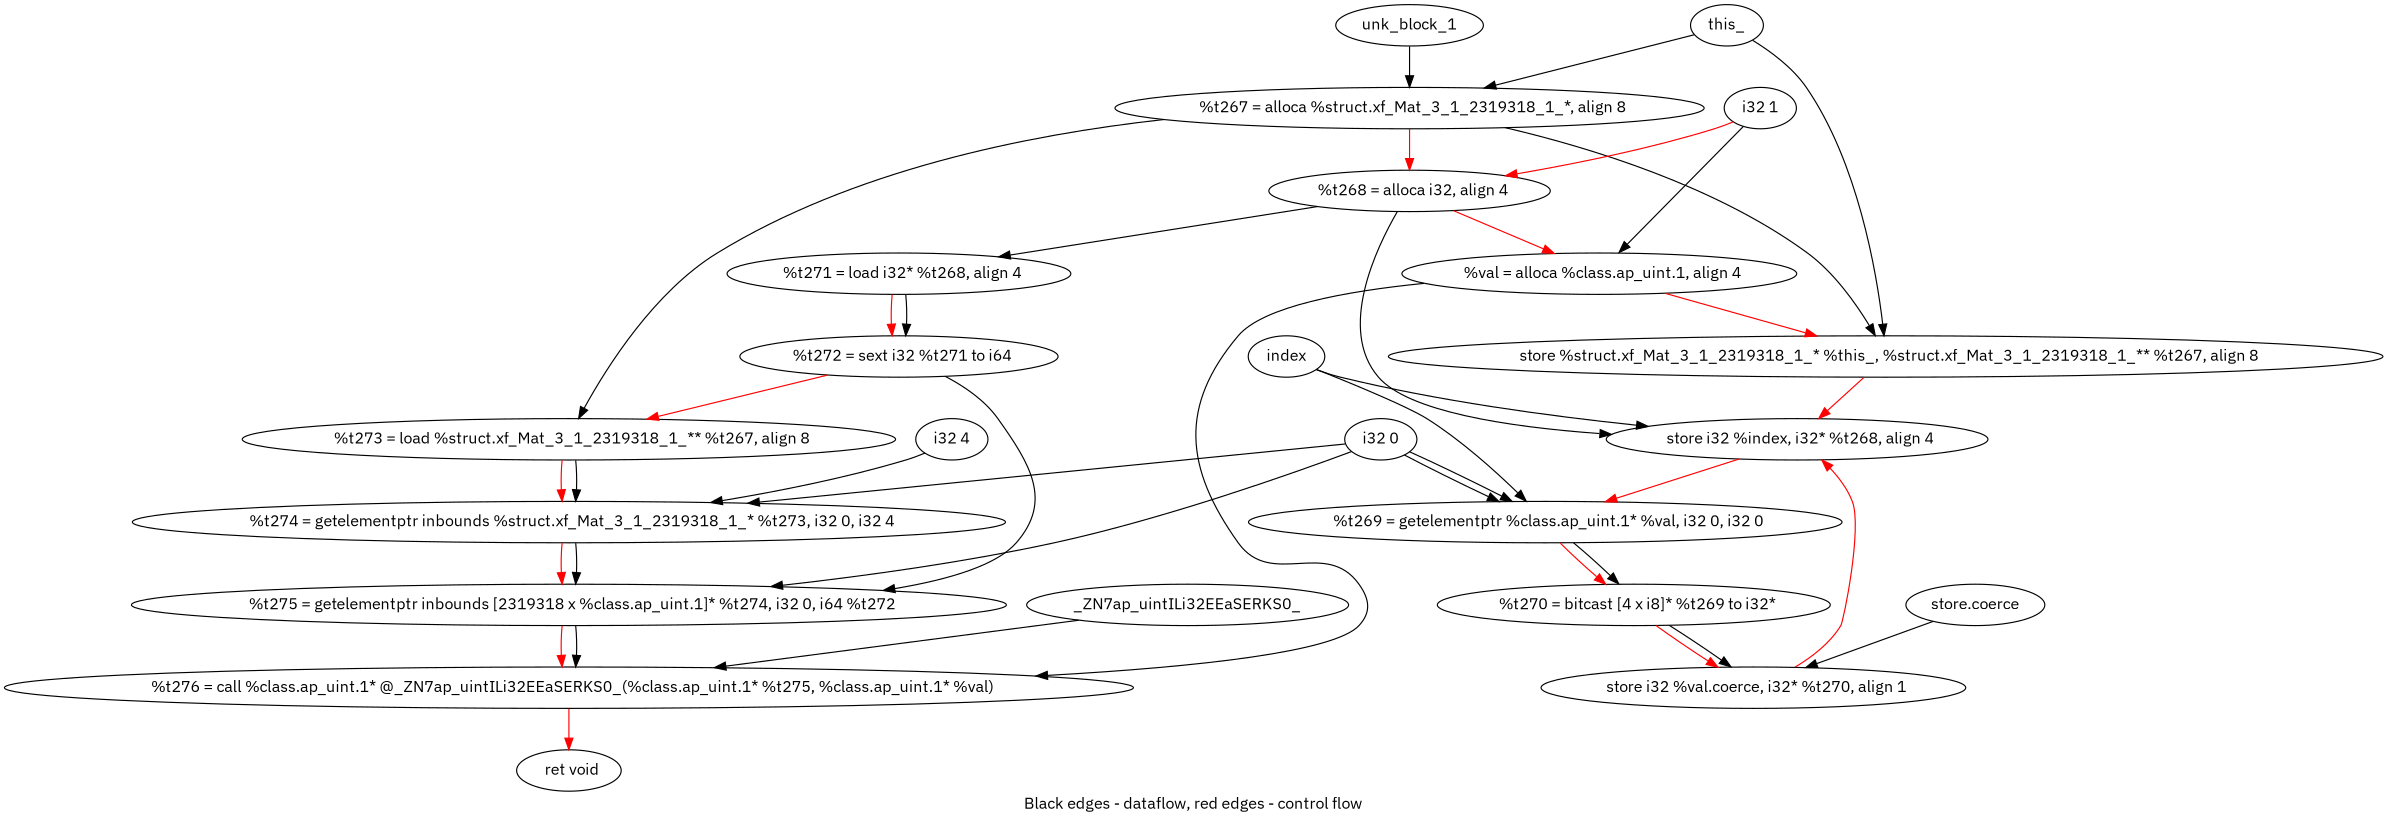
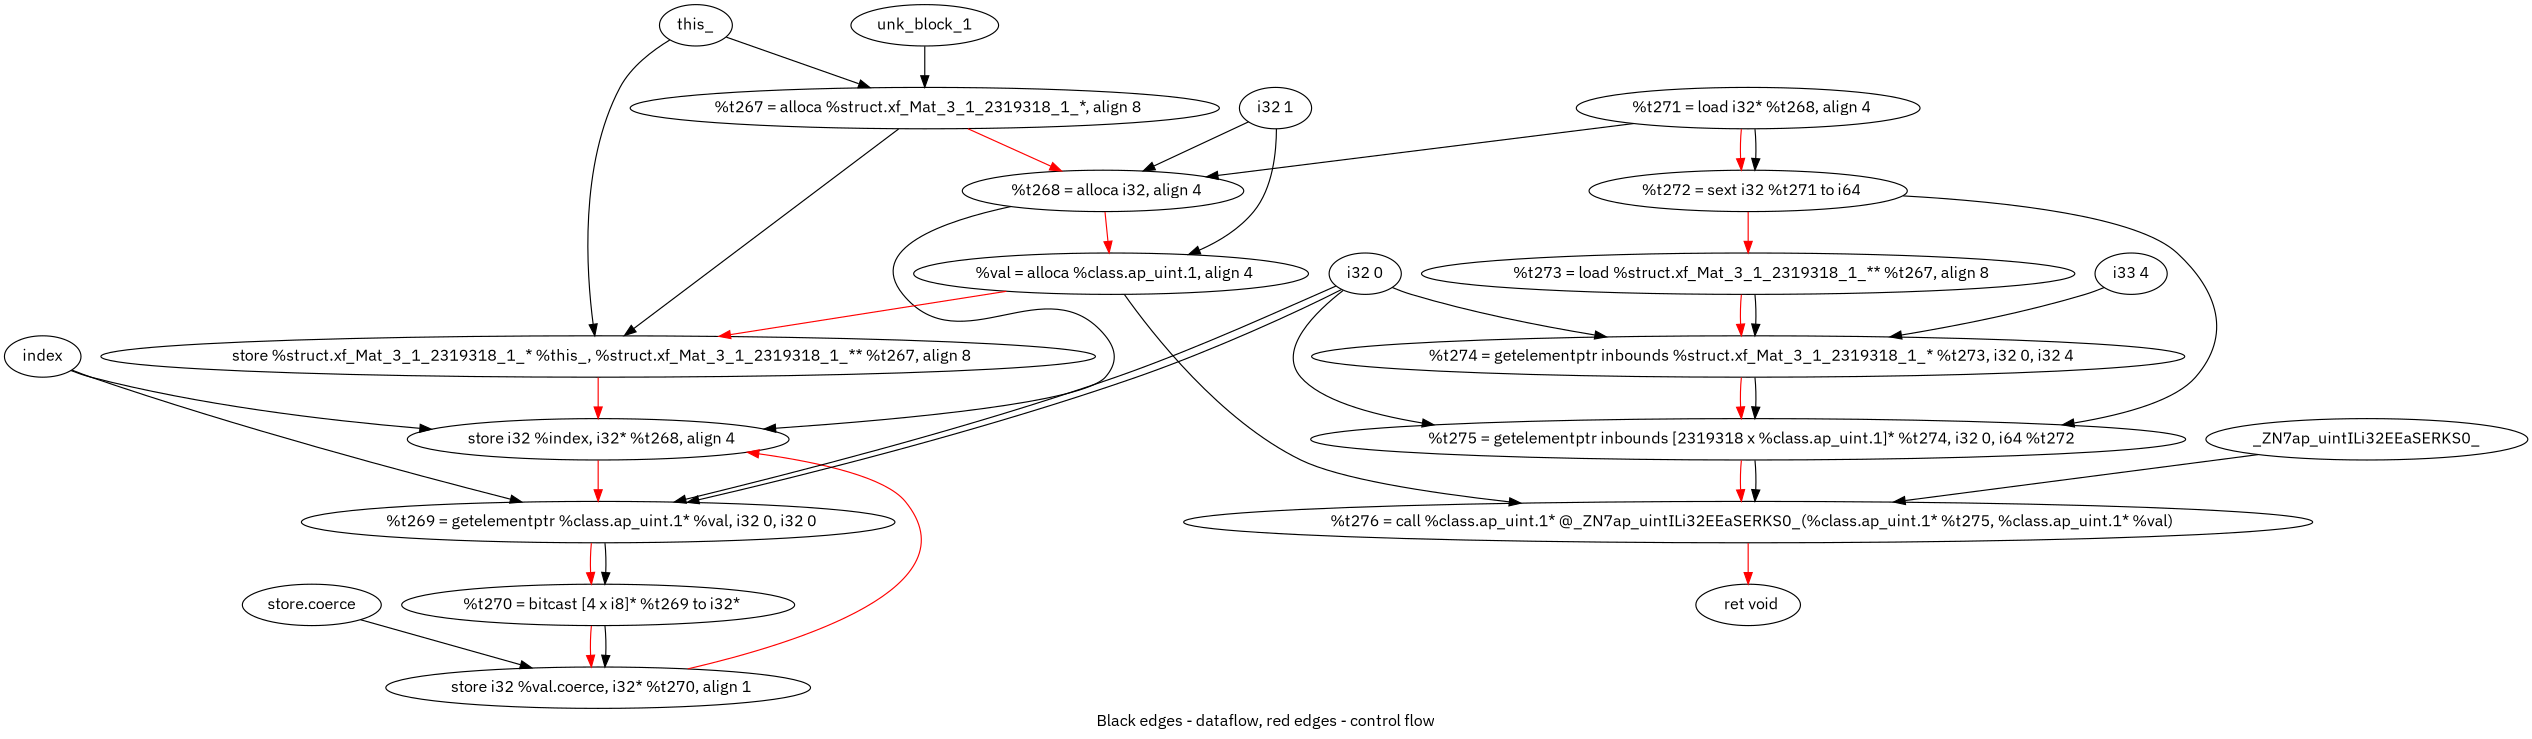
edge "i32 1" -> "%t268 = alloca i32, align 4": color red -> black
edge "%t267 = alloca %struct.xf_Mat_3_1_2319318_1_*, align 8" -> "%t273 = load %struct.xf_Mat_3_1_2319318_1_** %t267, align 8": removed
edge "%t268 = alloca i32, align 4" -> "%t271 = load i32* %t268, align 4": reversed
node "i32 4": label "i32 4" -> "i33 4"
